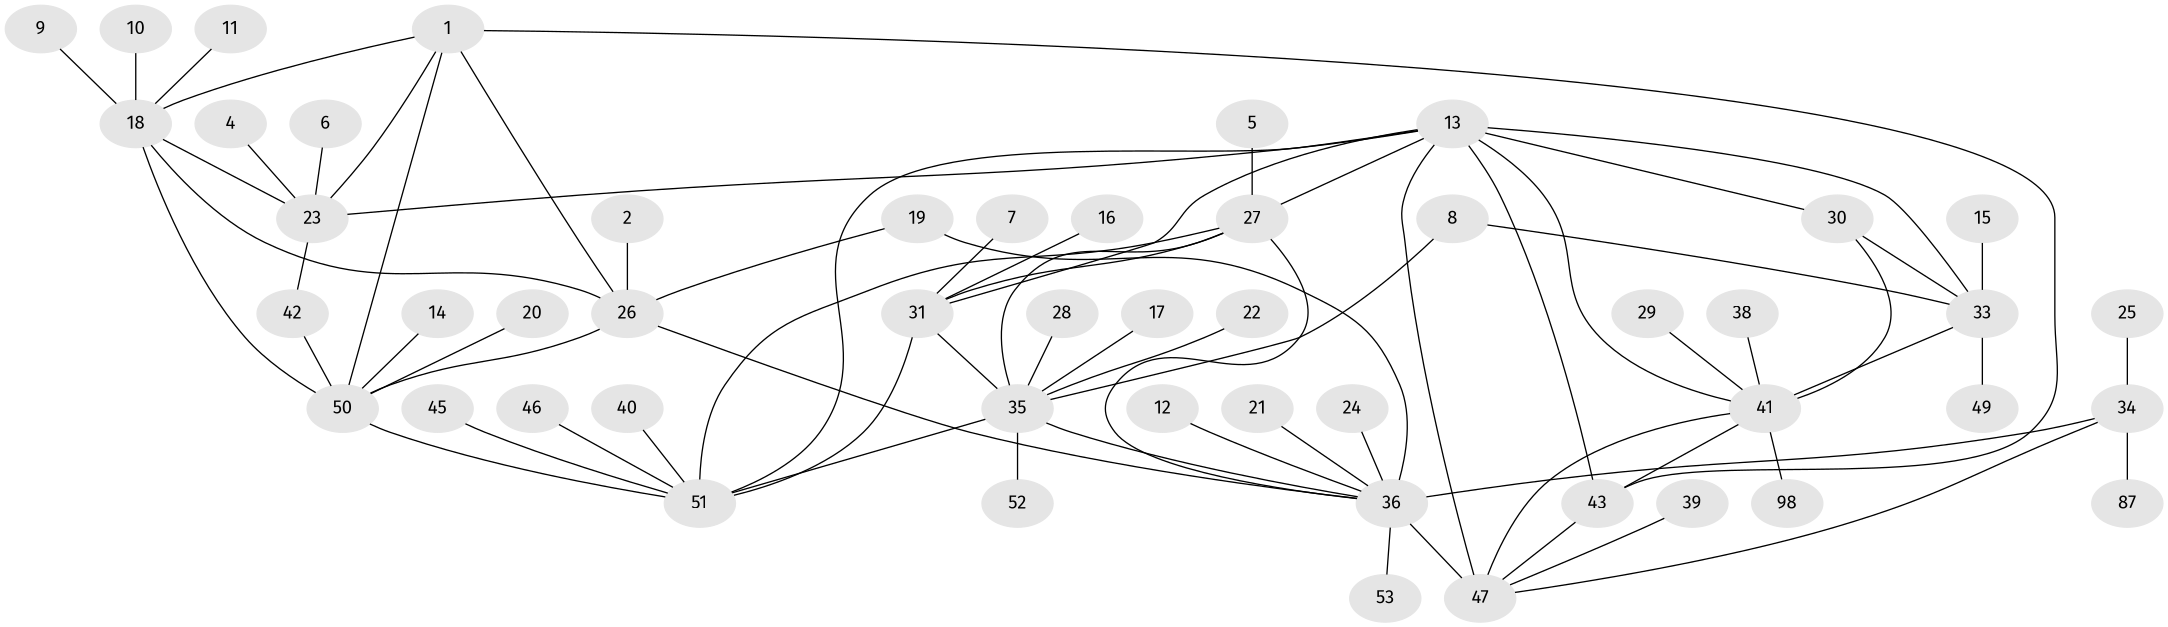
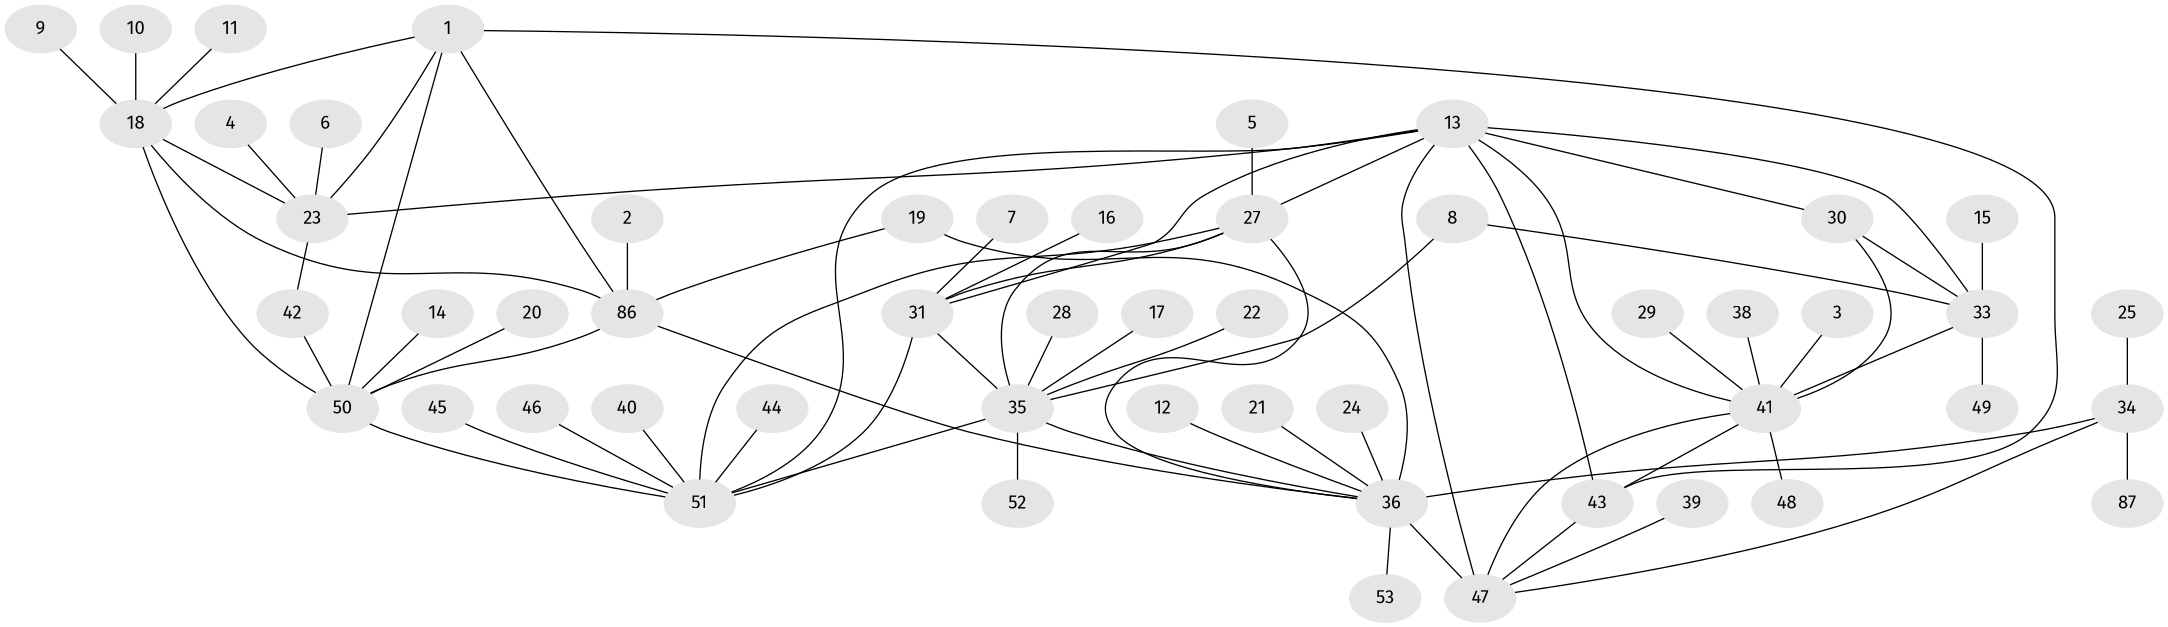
node "26": label "26" -> "86"
node "3": added
node "44": added
node "98": label "98" -> "48"
